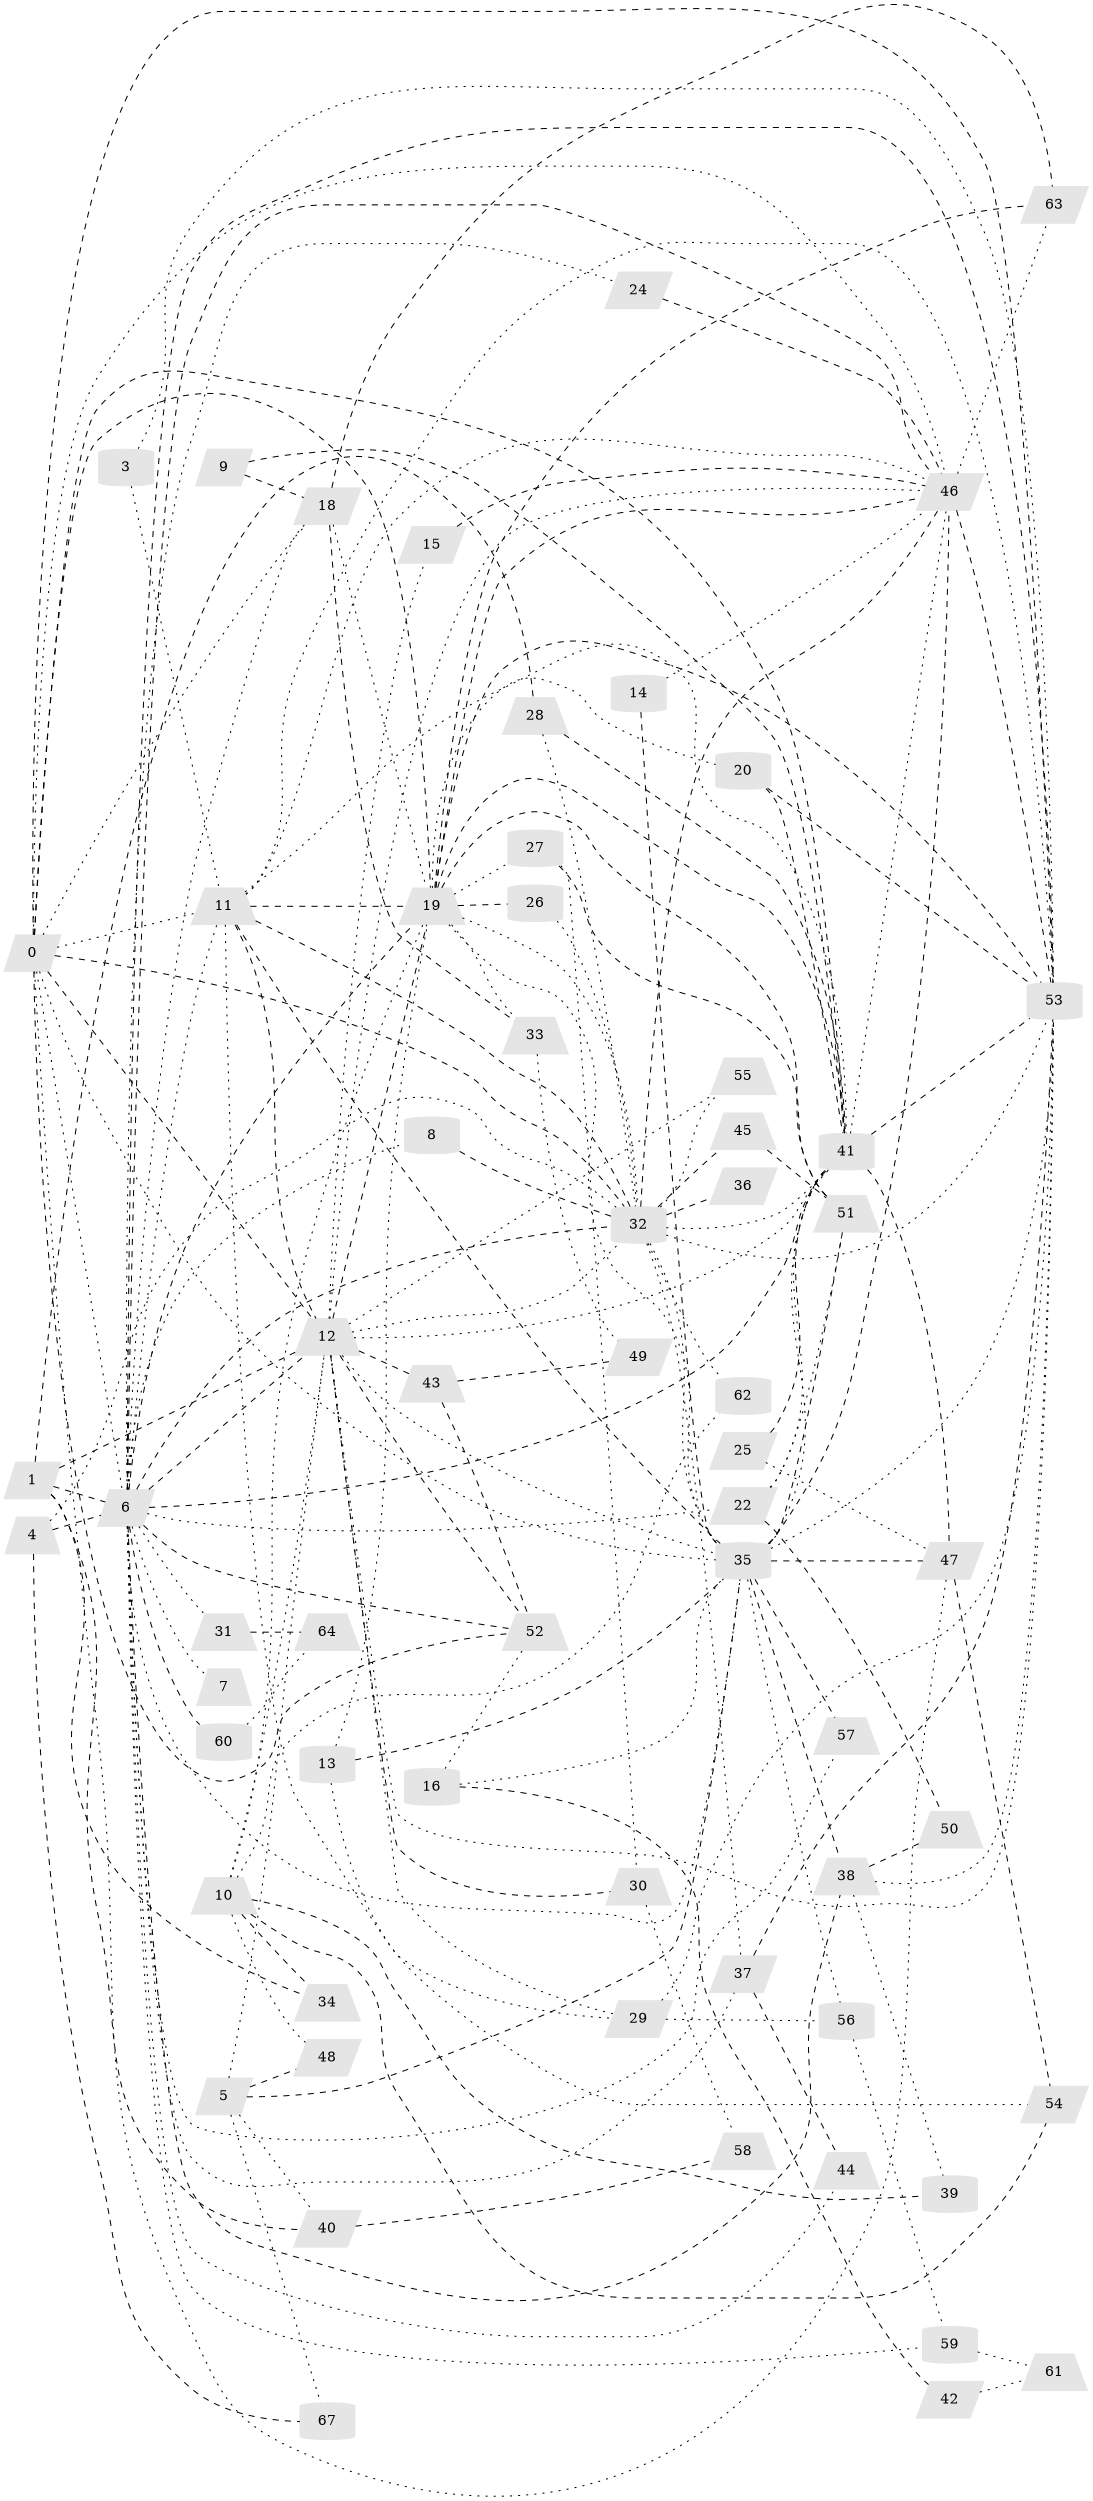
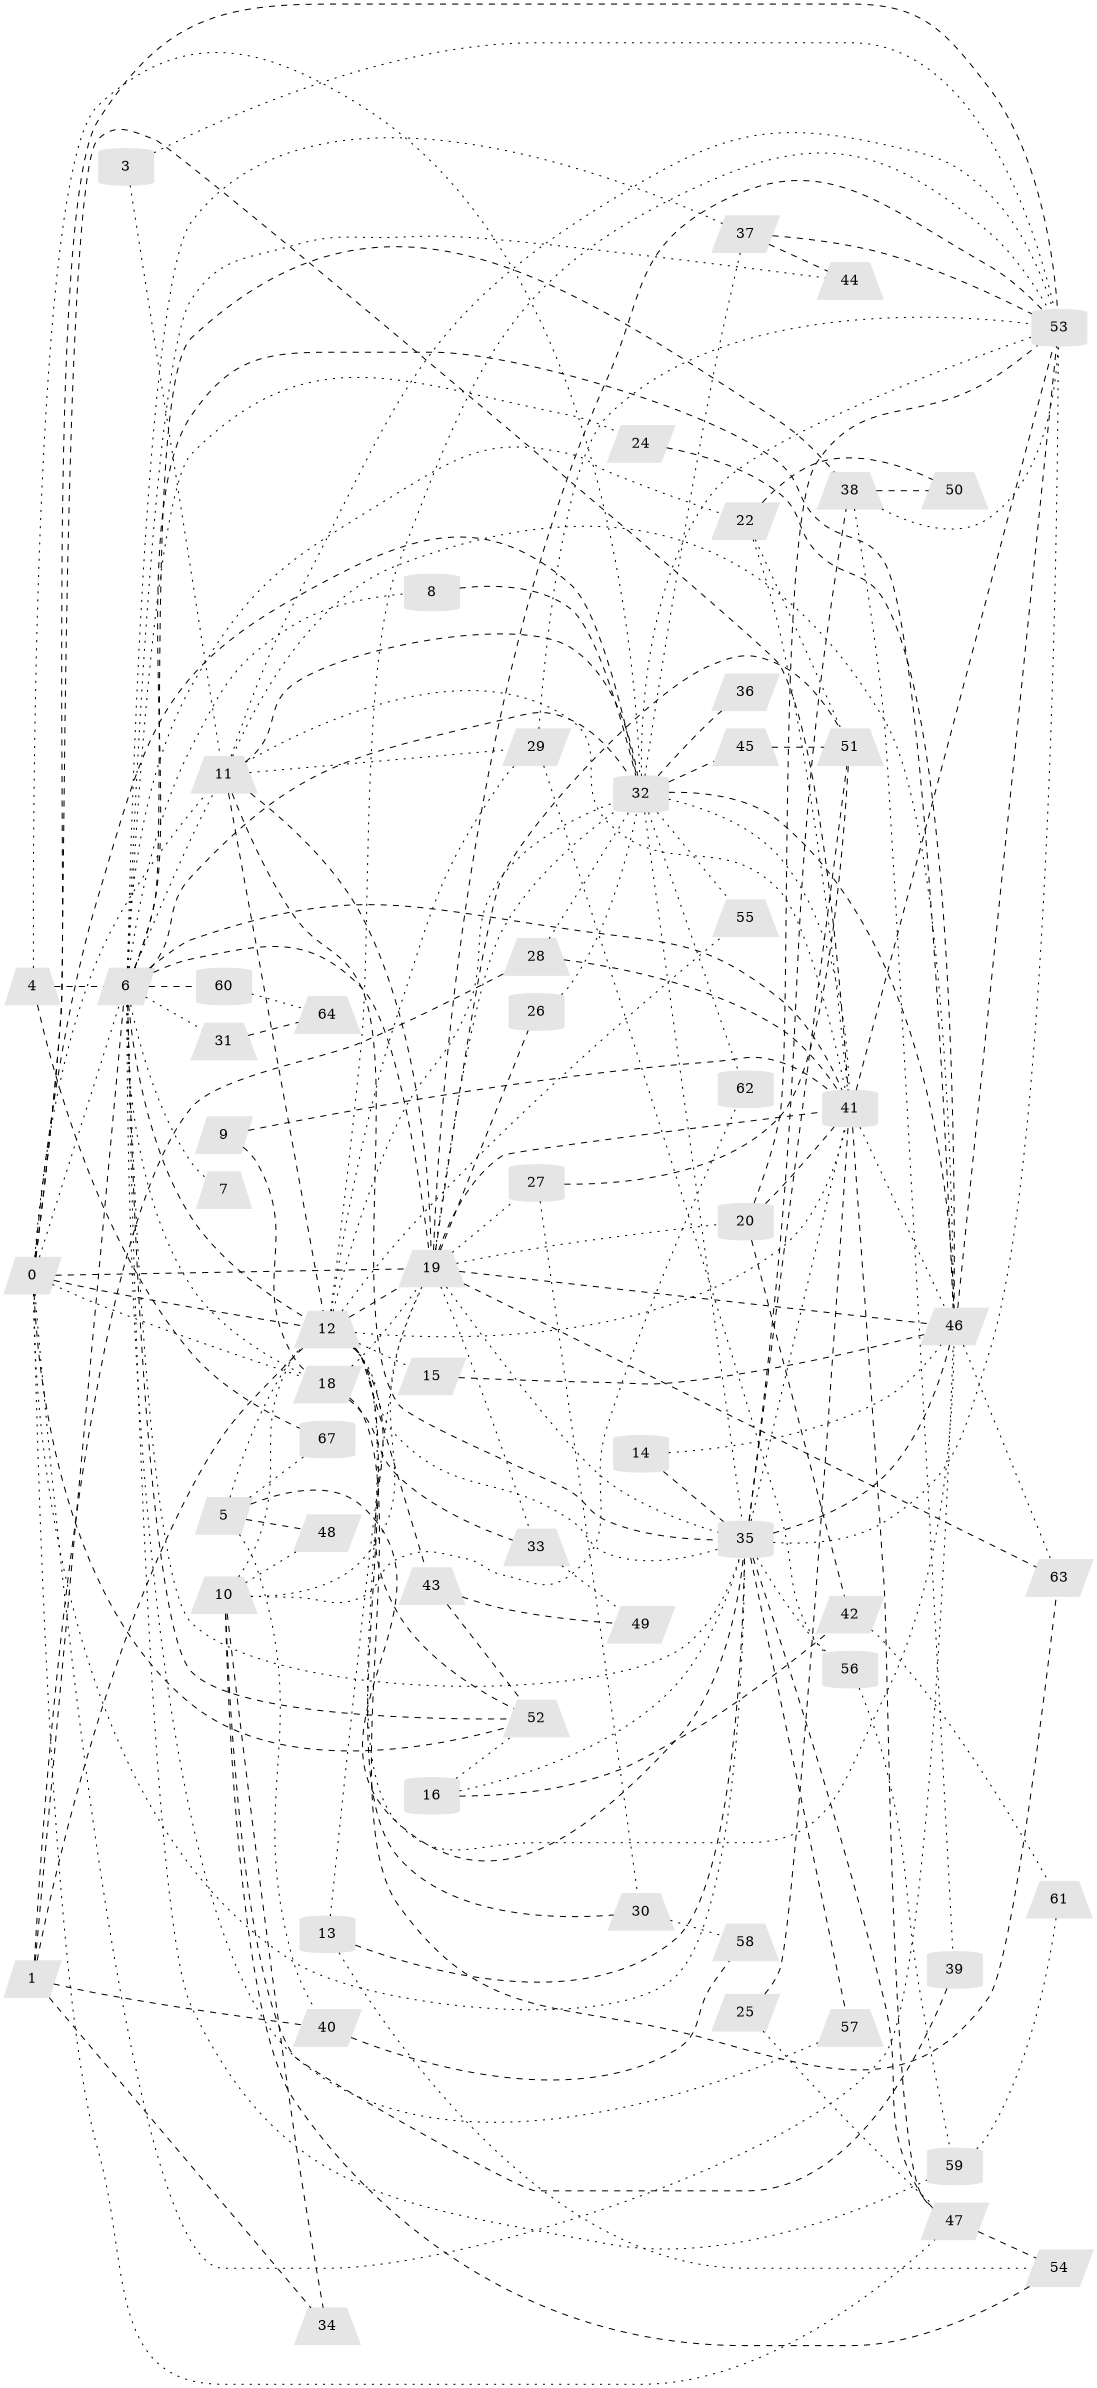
edge "53" -- "6": removed
edge "20" -- "42": added
